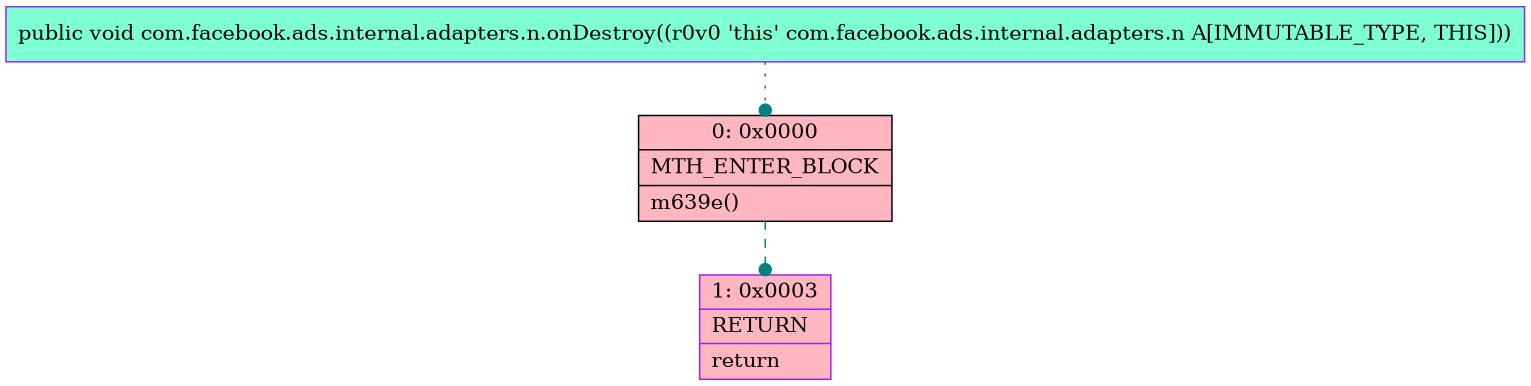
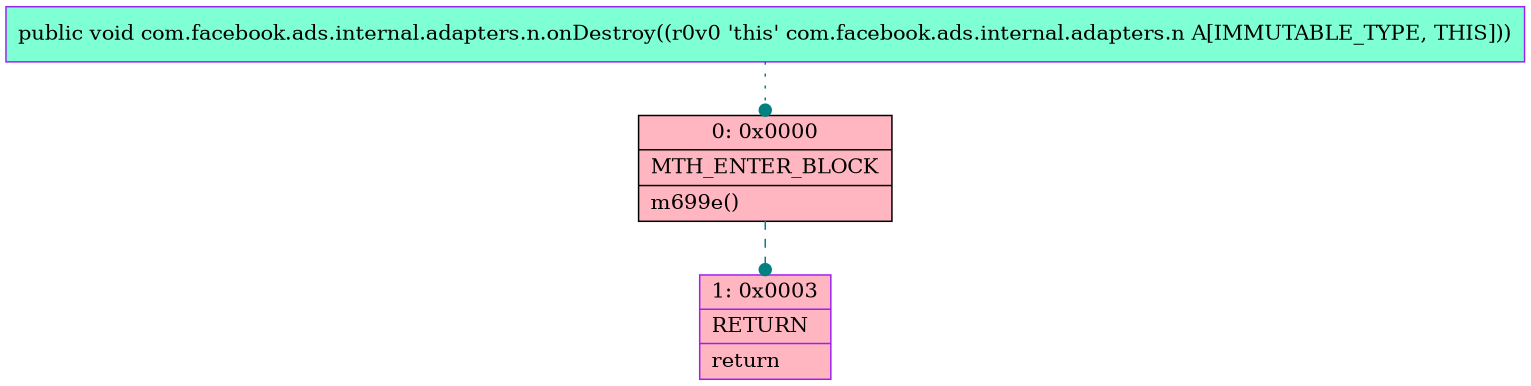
node "0: 0x0000": text "m639e()" -> "m699e()"
